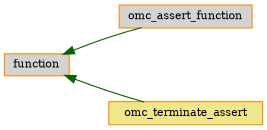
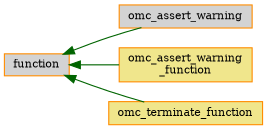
node "omc_assert_function": label "omc_assert_function" -> "omc_assert_warning"
node "omc_assert_warning _function": added
node "omc_terminate_assert": label "omc_terminate_assert" -> "omc_terminate_function"
